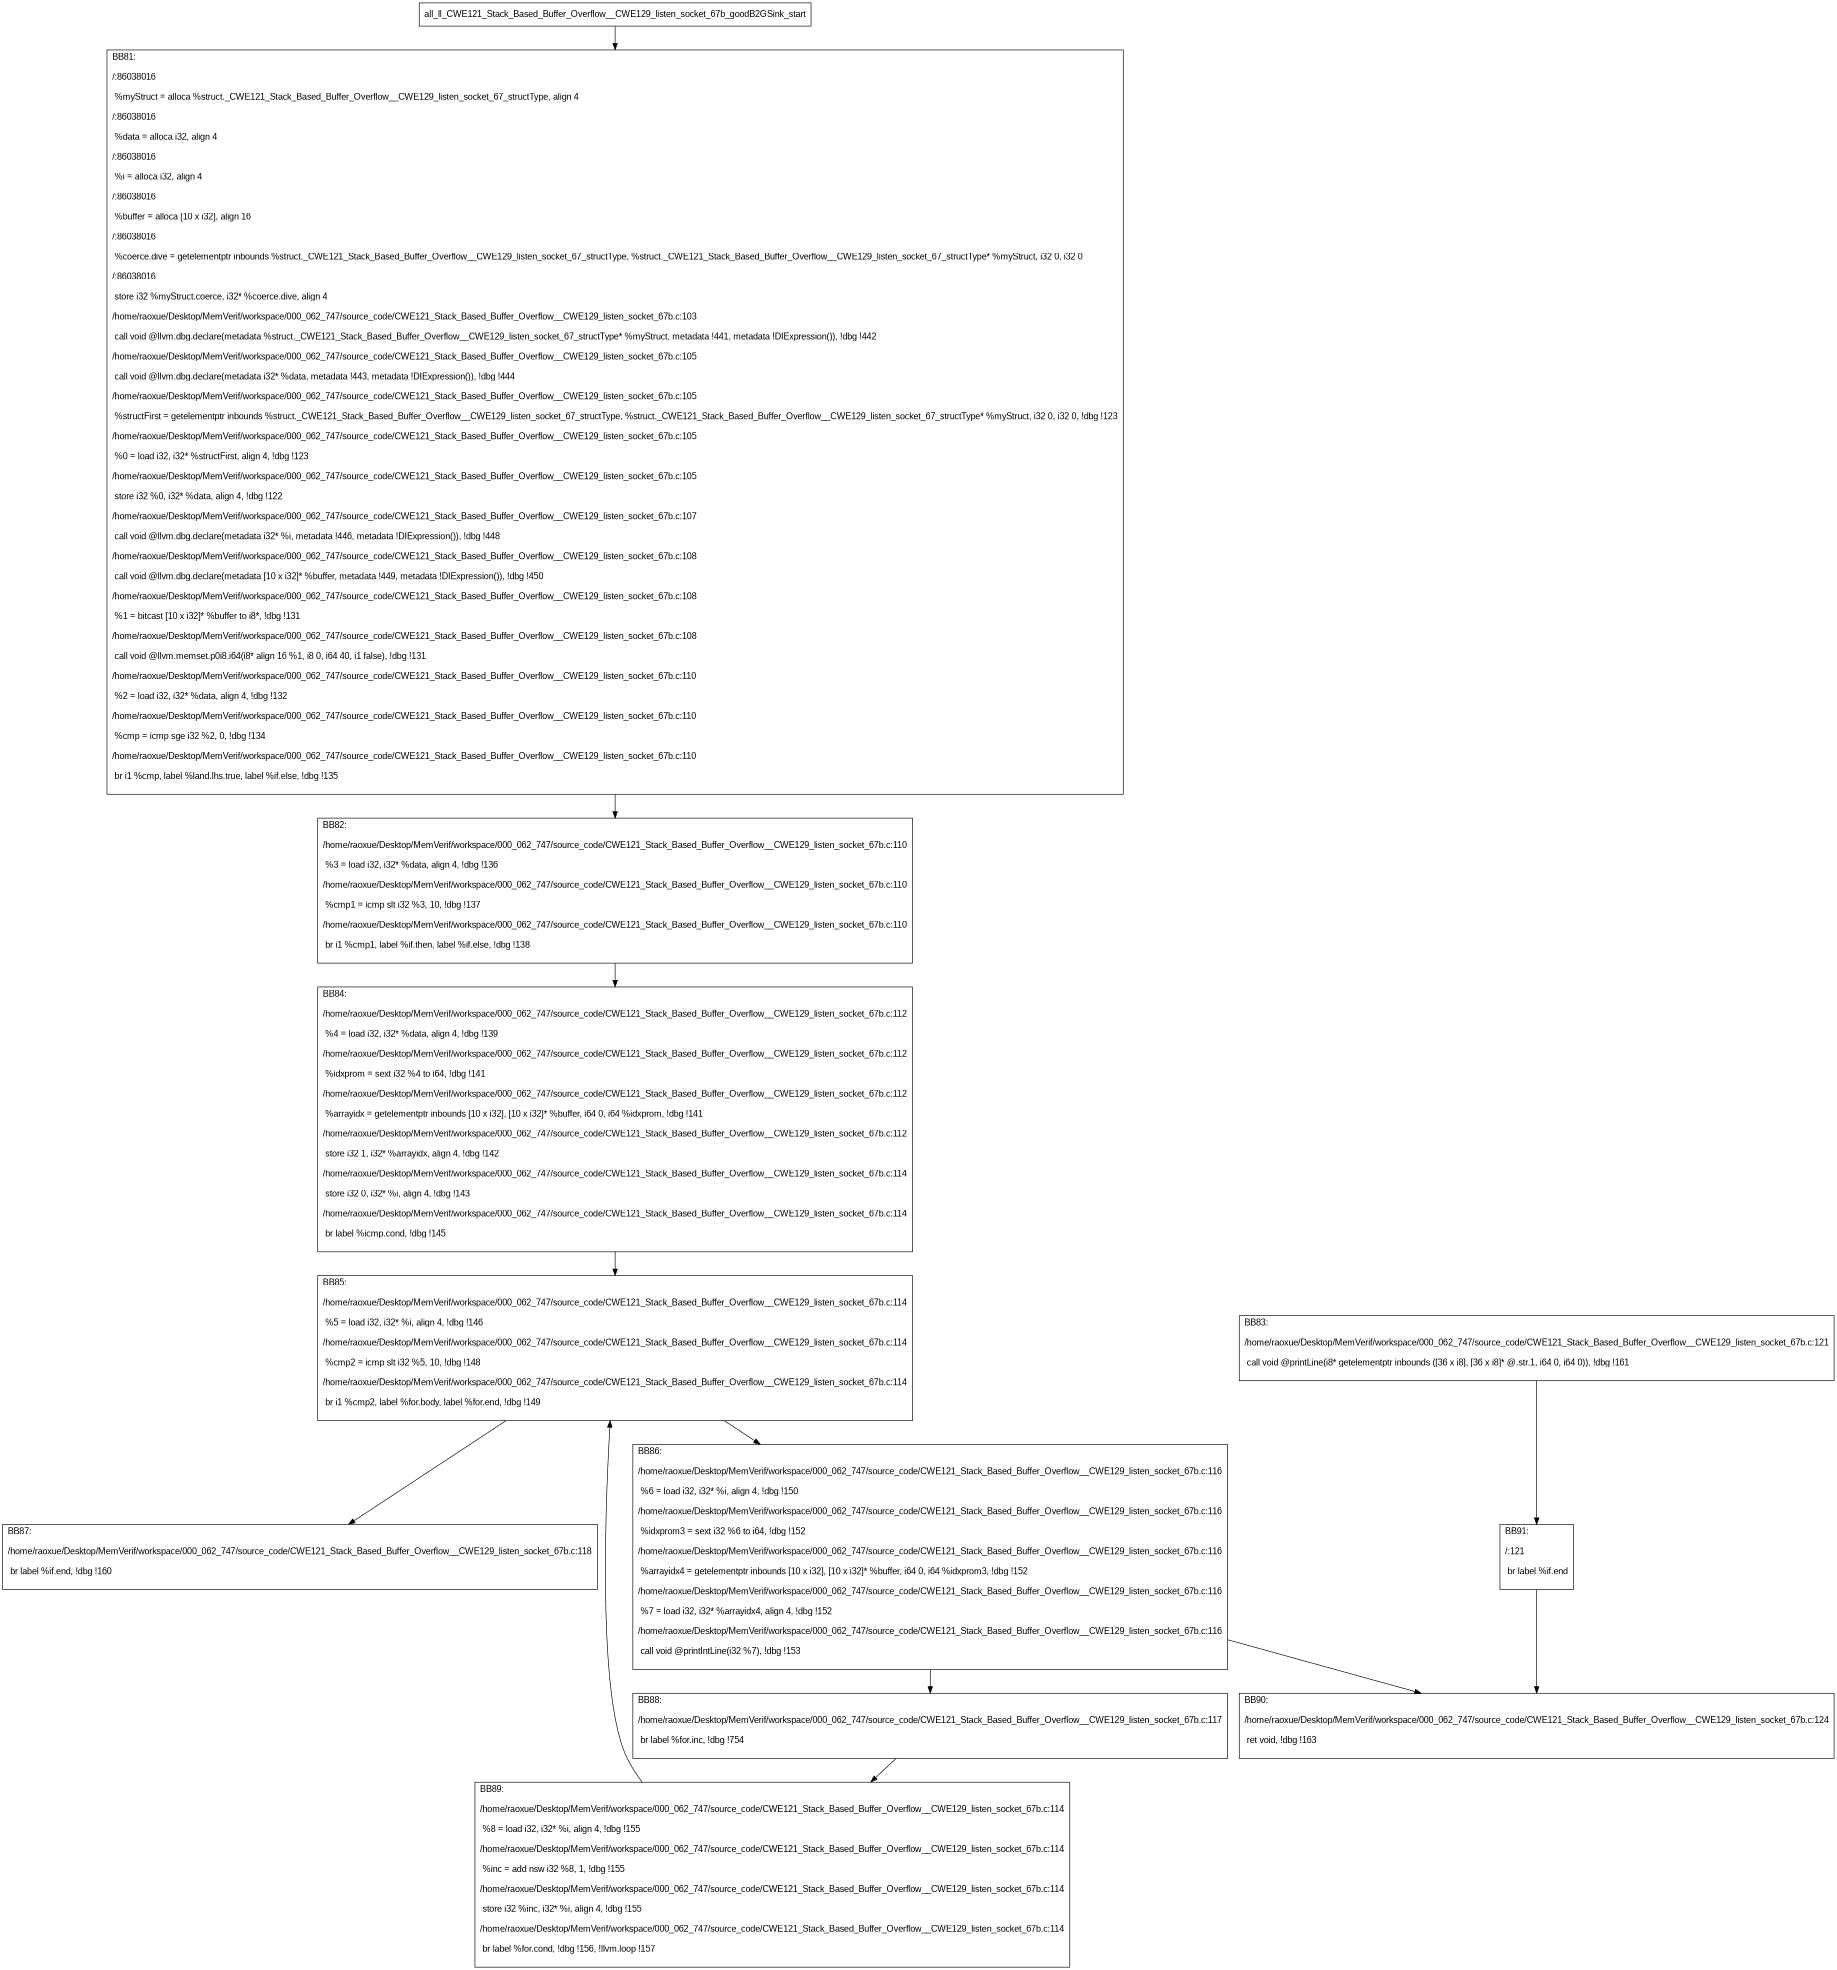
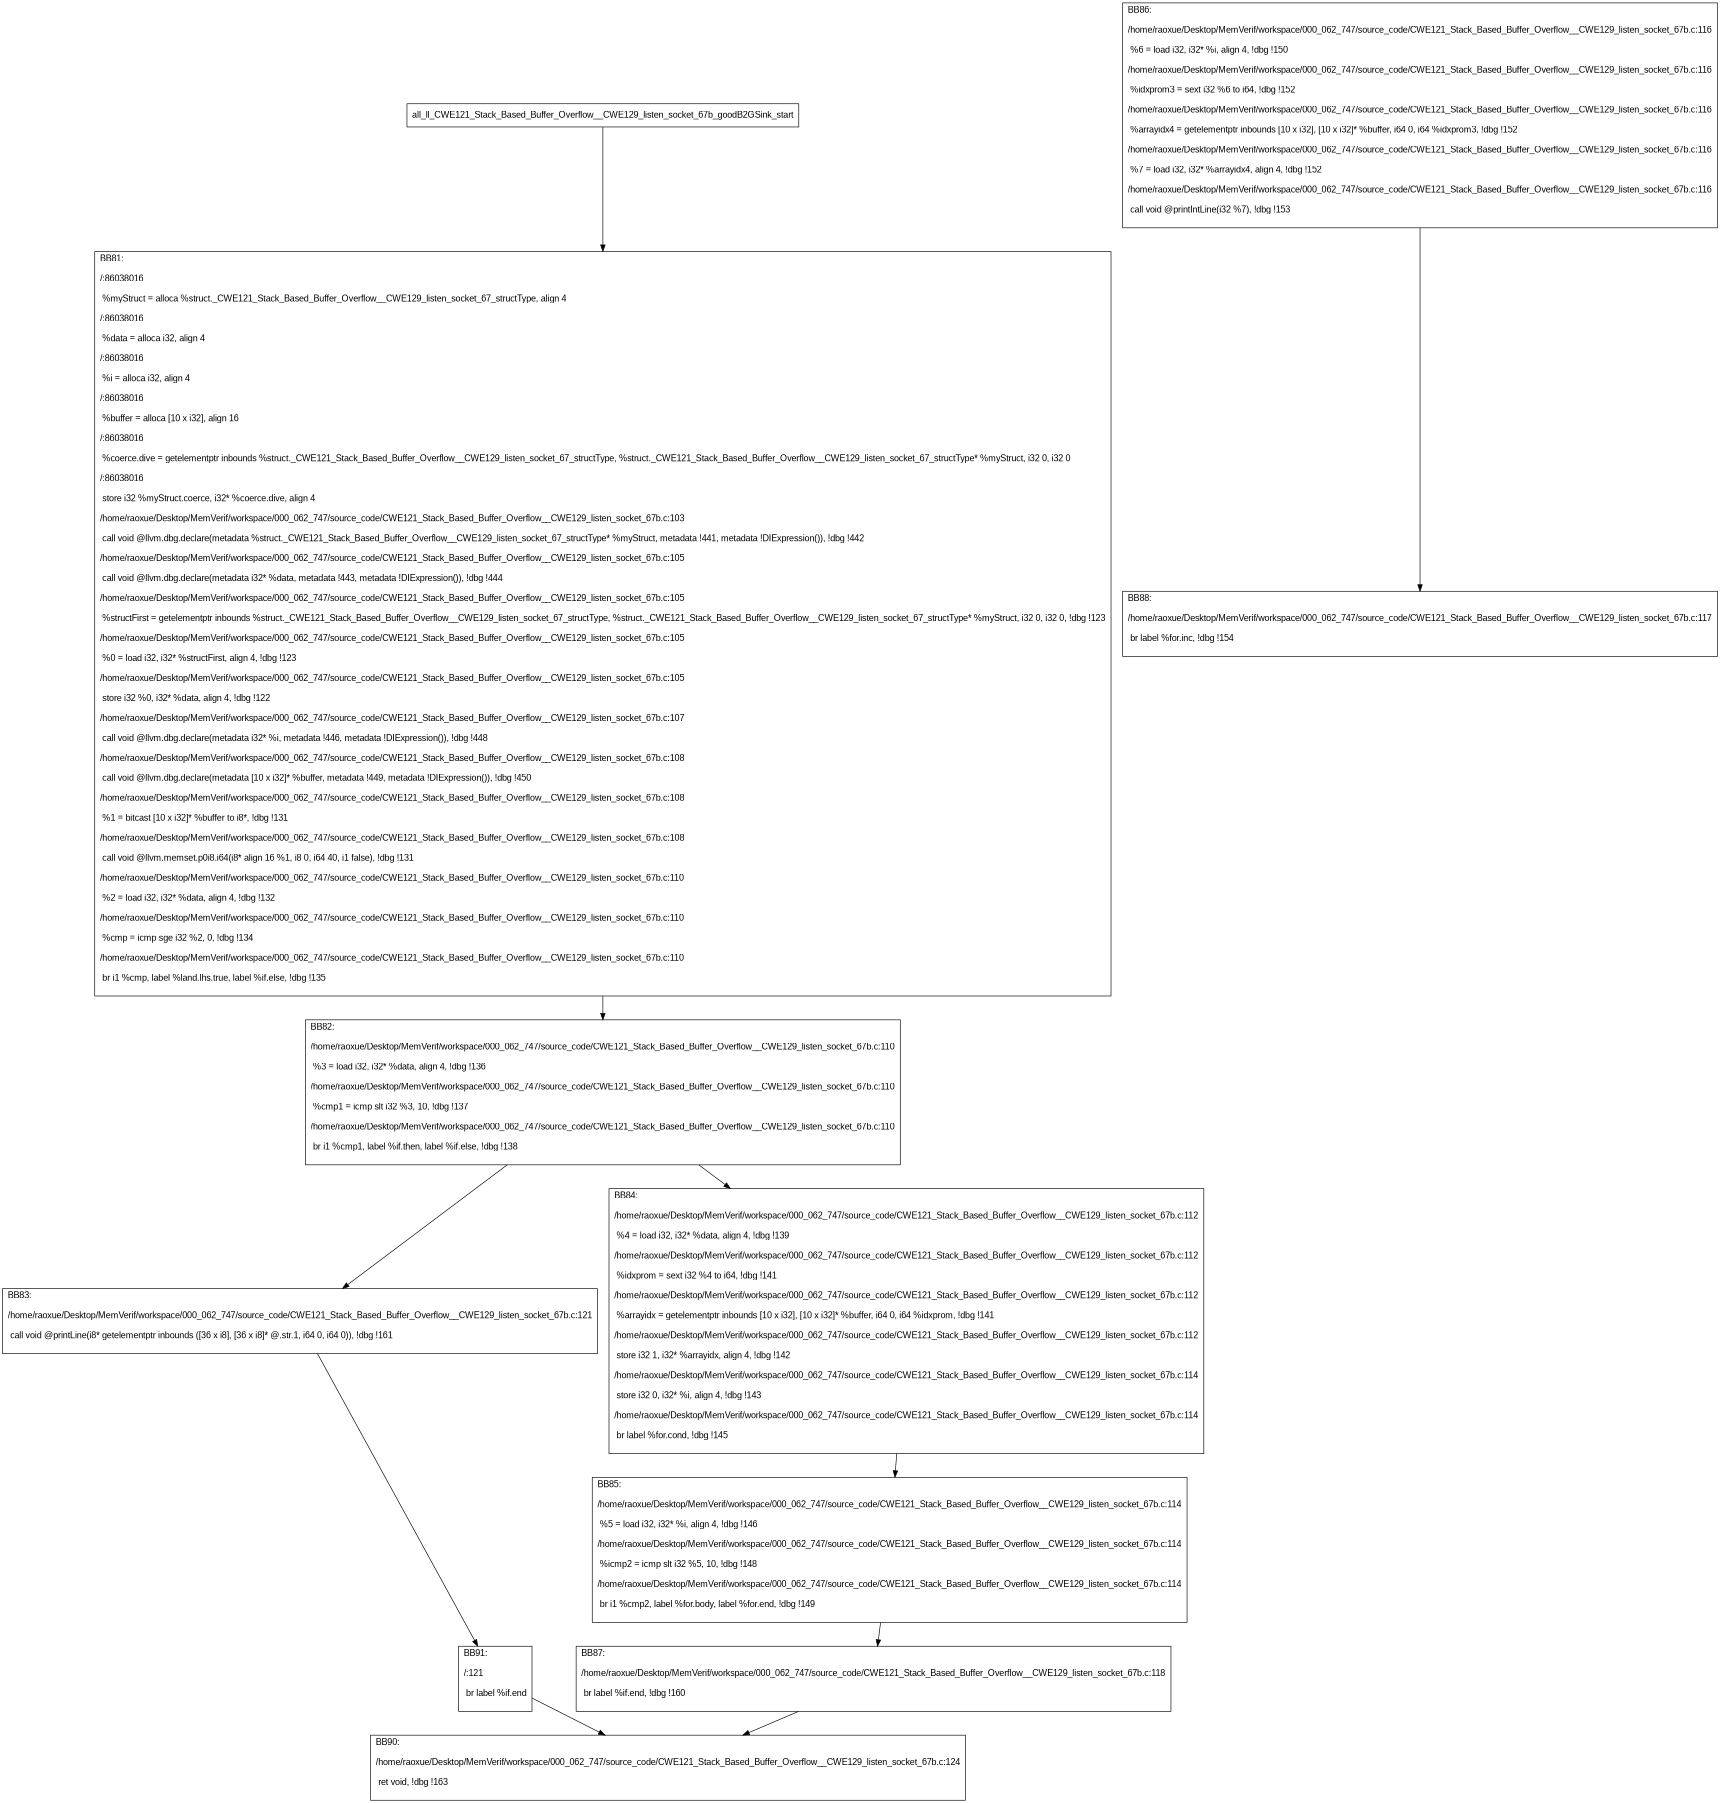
edge "BB82:" -> "BB83:": added
node "BB84:": text "br label %icmp.cond, !dbg !145" -> "br label %for.cond, !dbg !145"
node "BB85:": text "%cmp2 = icmp slt i32 %5, 10, !dbg !148" -> "%icmp2 = icmp slt i32 %5, 10, !dbg !148"
edge "BB85:" -> "BB86:": removed
edge "BB86:" -> "BB90:": now "BB87:" -> "BB90:"
node "BB88:": text "br label %for.inc, !dbg !754" -> "br label %for.inc, !dbg !154"
node "BB89:": removed
